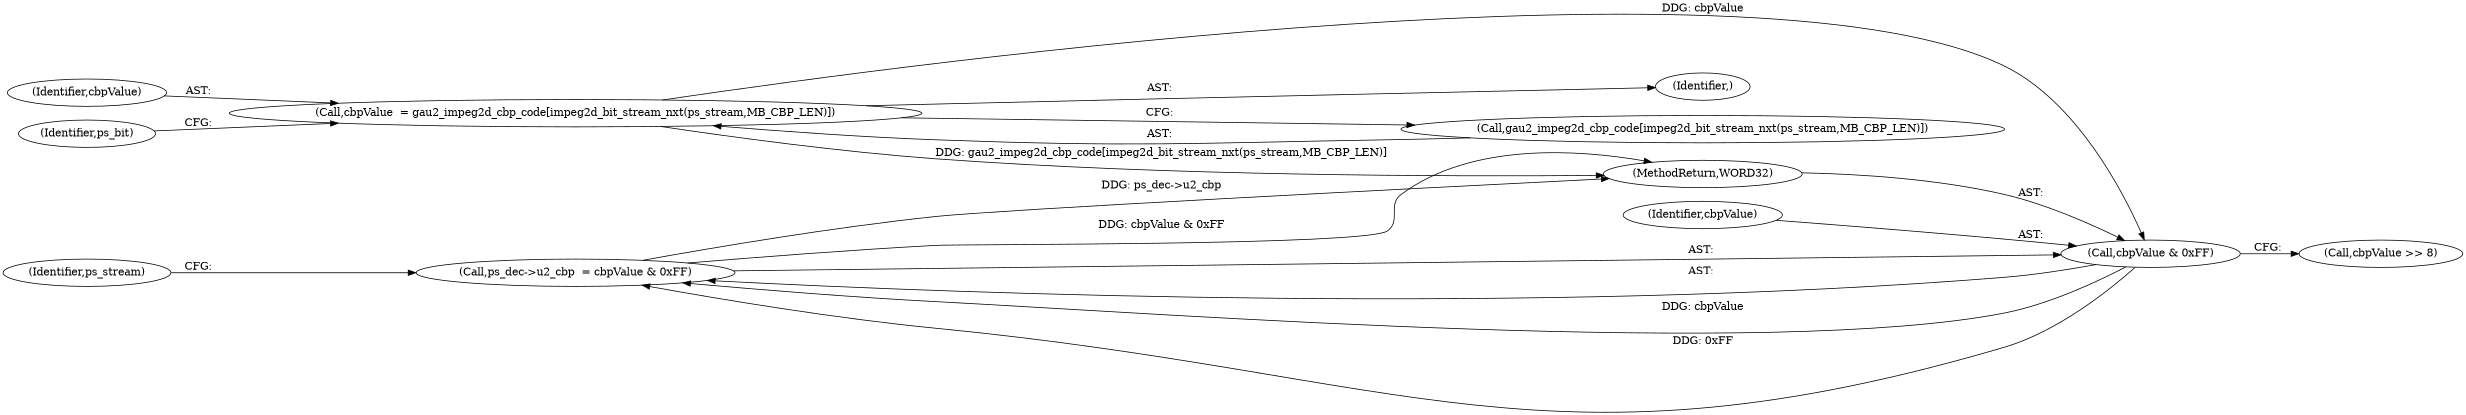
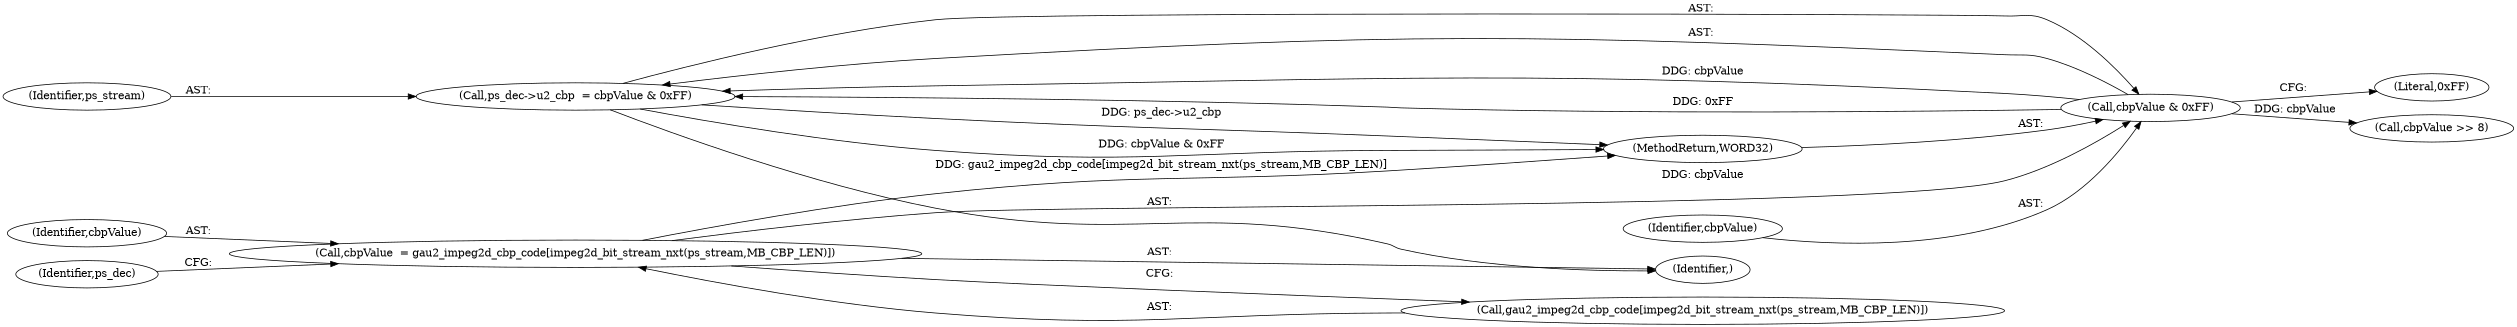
node "(Literal,0xFF)": added
node "(Identifier,ps_bit)": label "(Identifier,ps_bit)" -> "(Identifier,ps_dec)"
edge "(Call,ps_dec->u2_cbp  = cbpValue & 0xFF)" -> "(Identifier,)": added, label "AST:"
edge "(Call,cbpValue & 0xFF)" -> "(Call,cbpValue >> 8)": label "CFG: " -> "DDG: cbpValue"
edge "(Identifier,ps_stream)" -> "(Call,ps_dec->u2_cbp  = cbpValue & 0xFF)": label "CFG: " -> "AST: "
